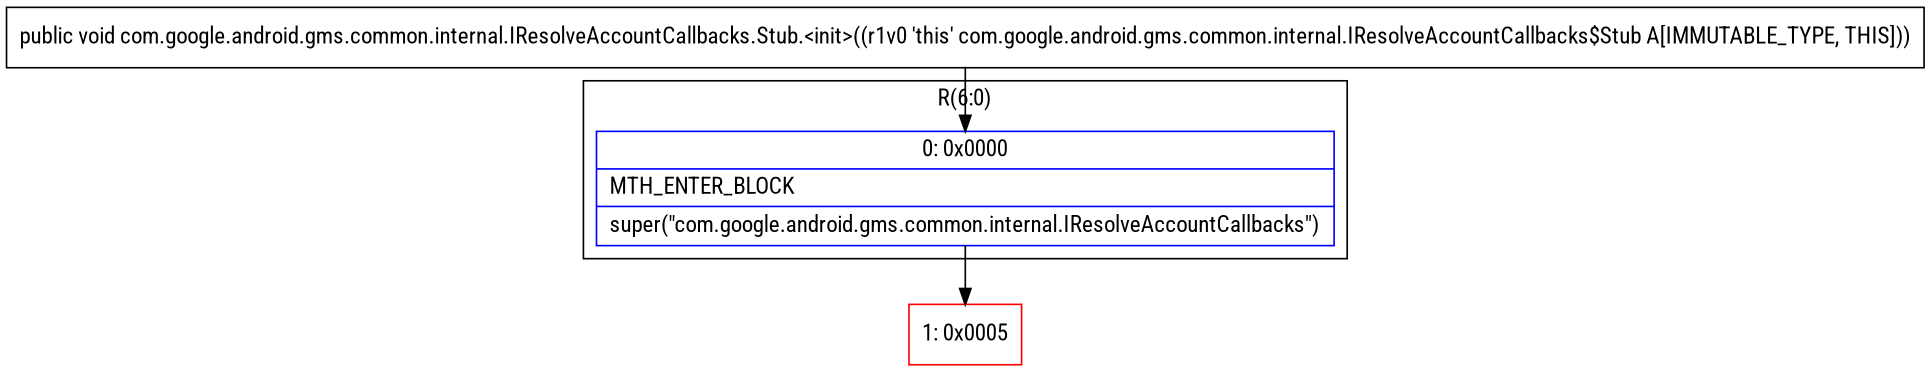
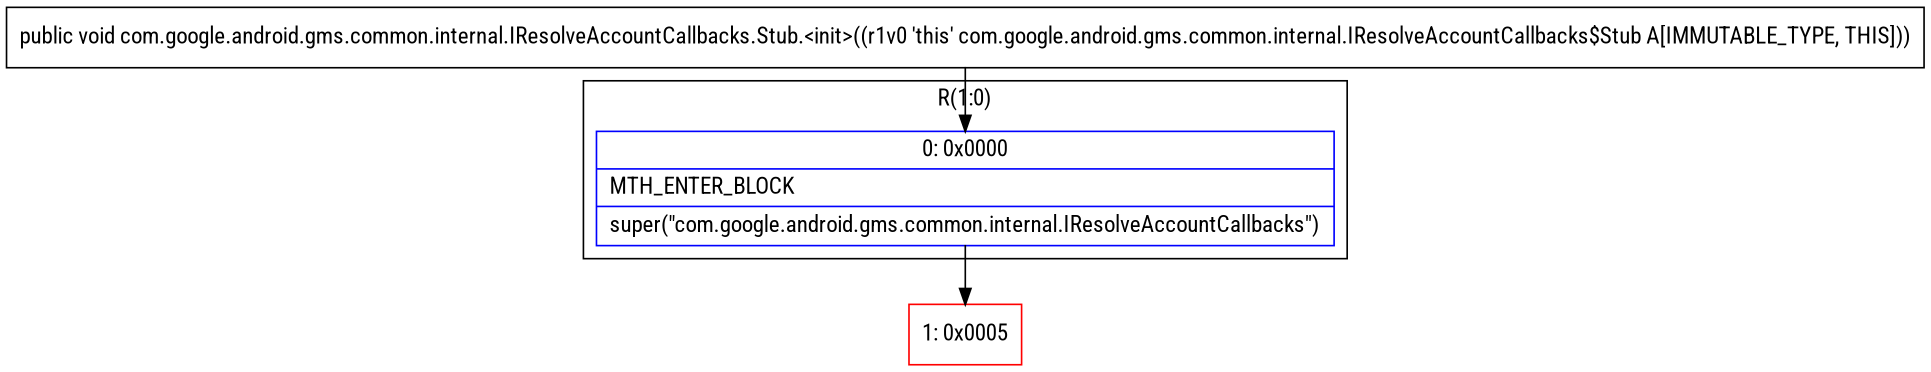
cluster "R(6:0)": label "R(6:0)" -> "R(1:0)"
